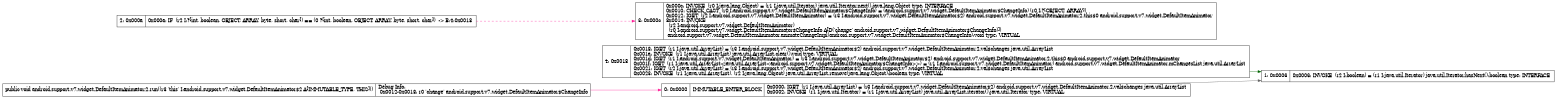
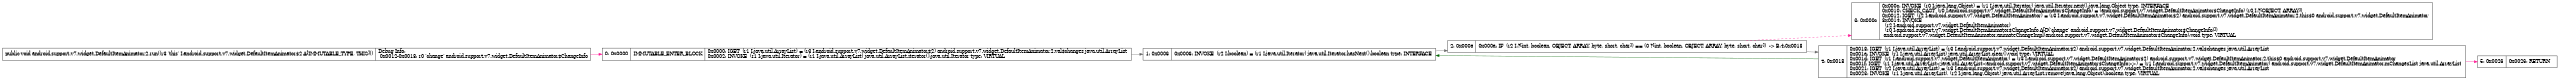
edge "1: 0x0006" -> "2: 0x000a": added
edge "2: 0x000a" -> "4: 0x0018": added
node "5: 0x0026": added
